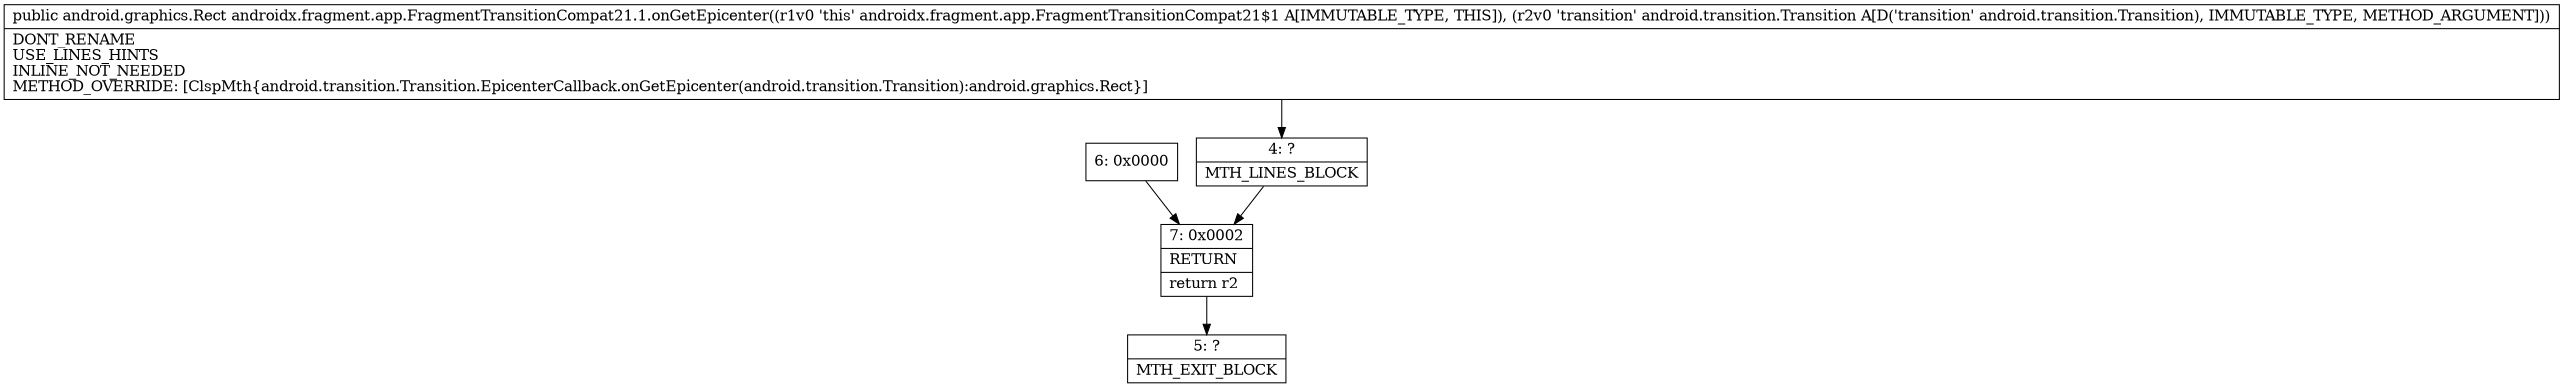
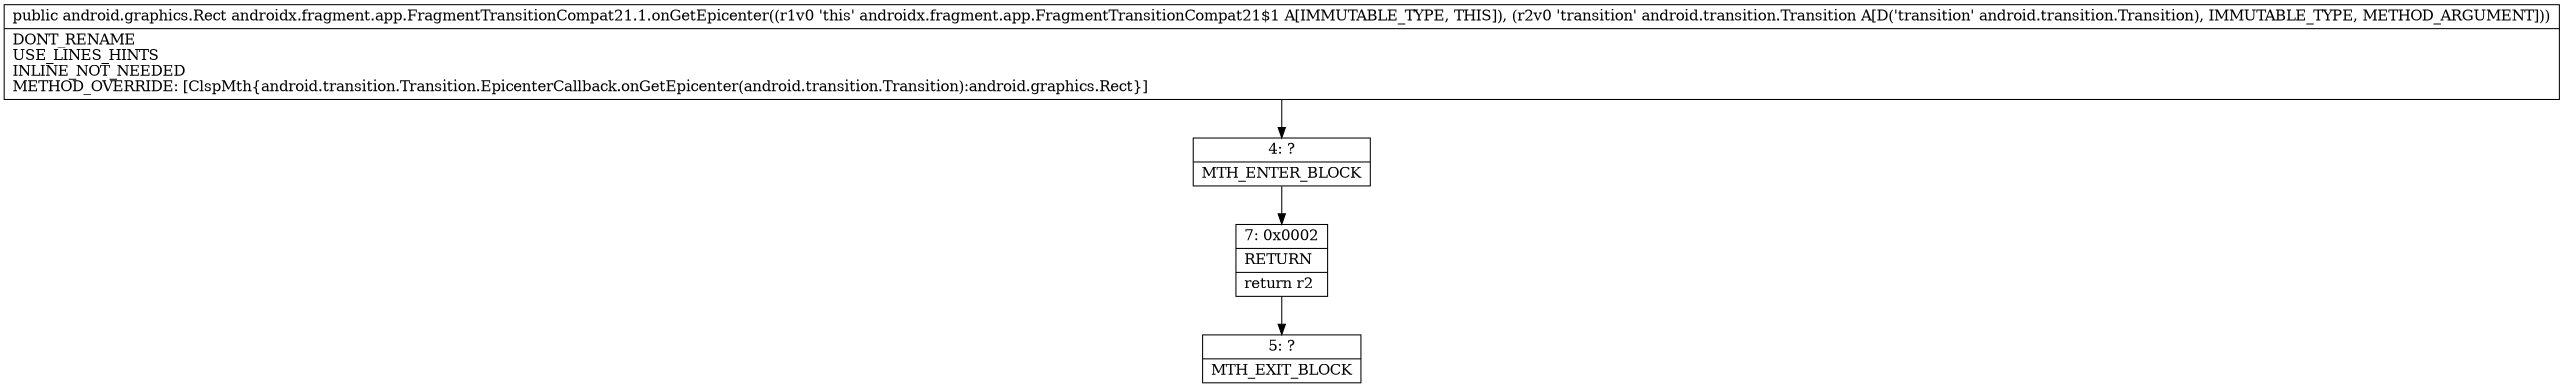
node "6: 0x0000": removed
node "4: ?": text "MTH_LINES_BLOCK" -> "MTH_ENTER_BLOCK"
